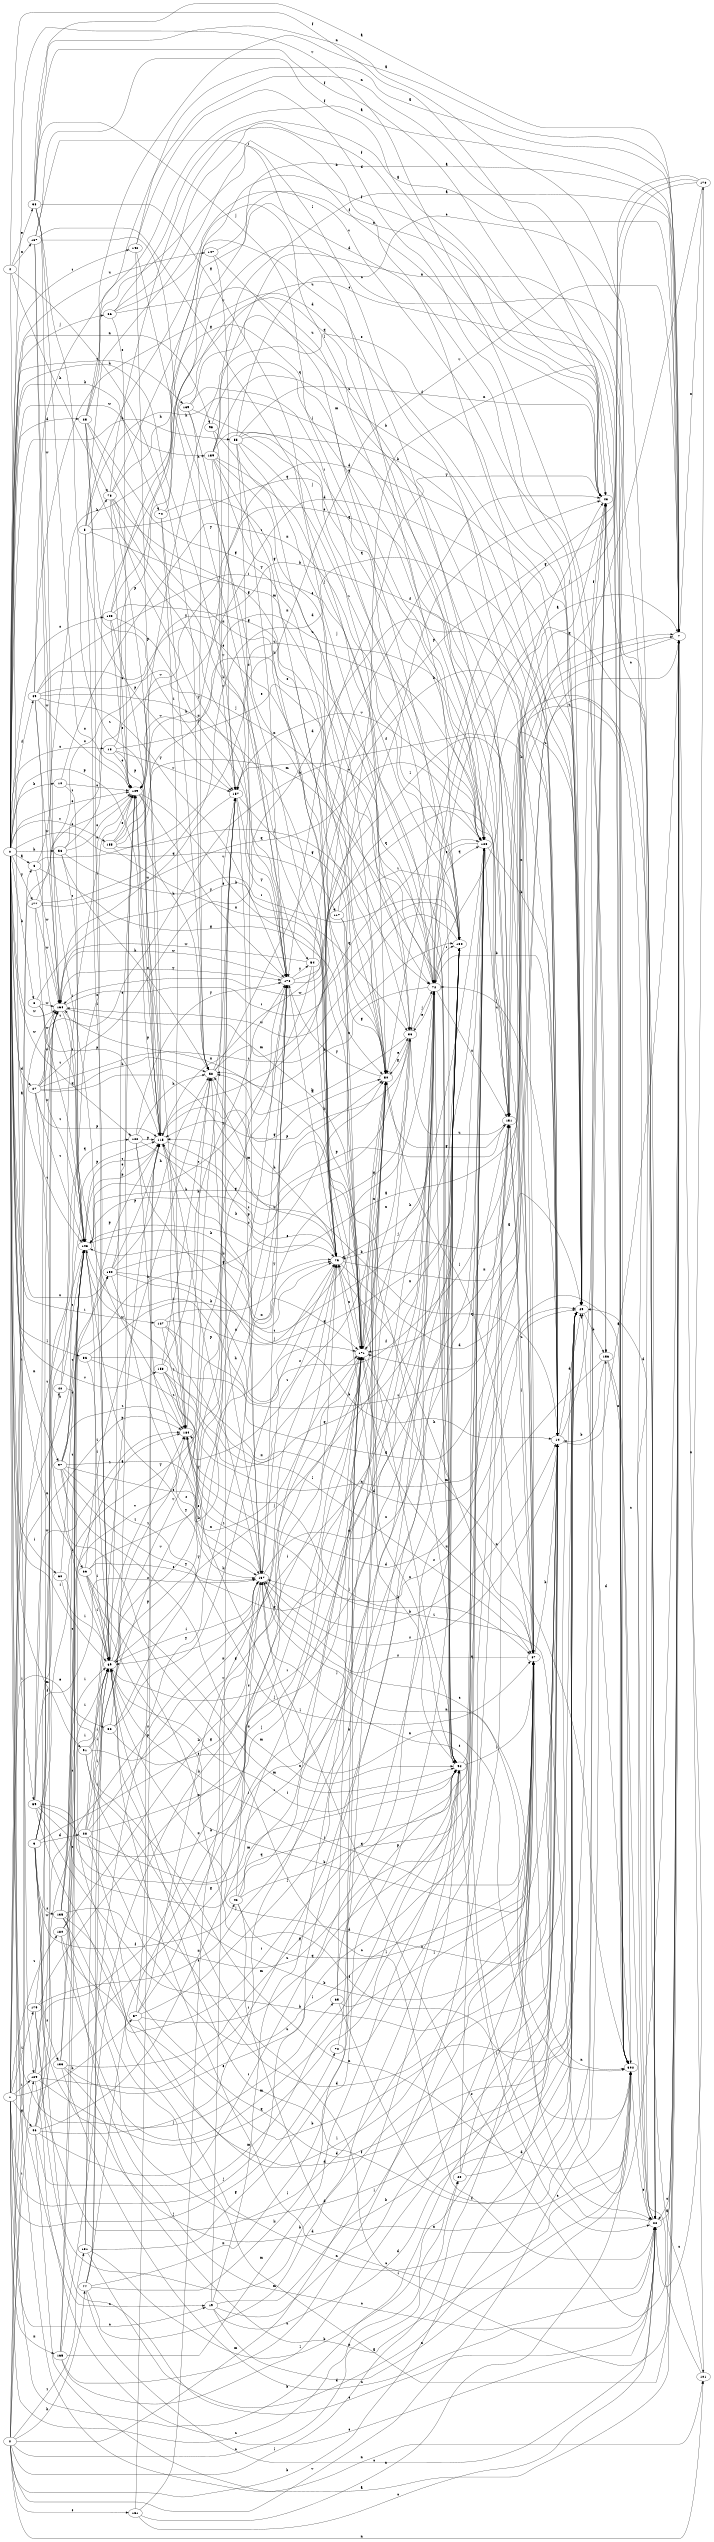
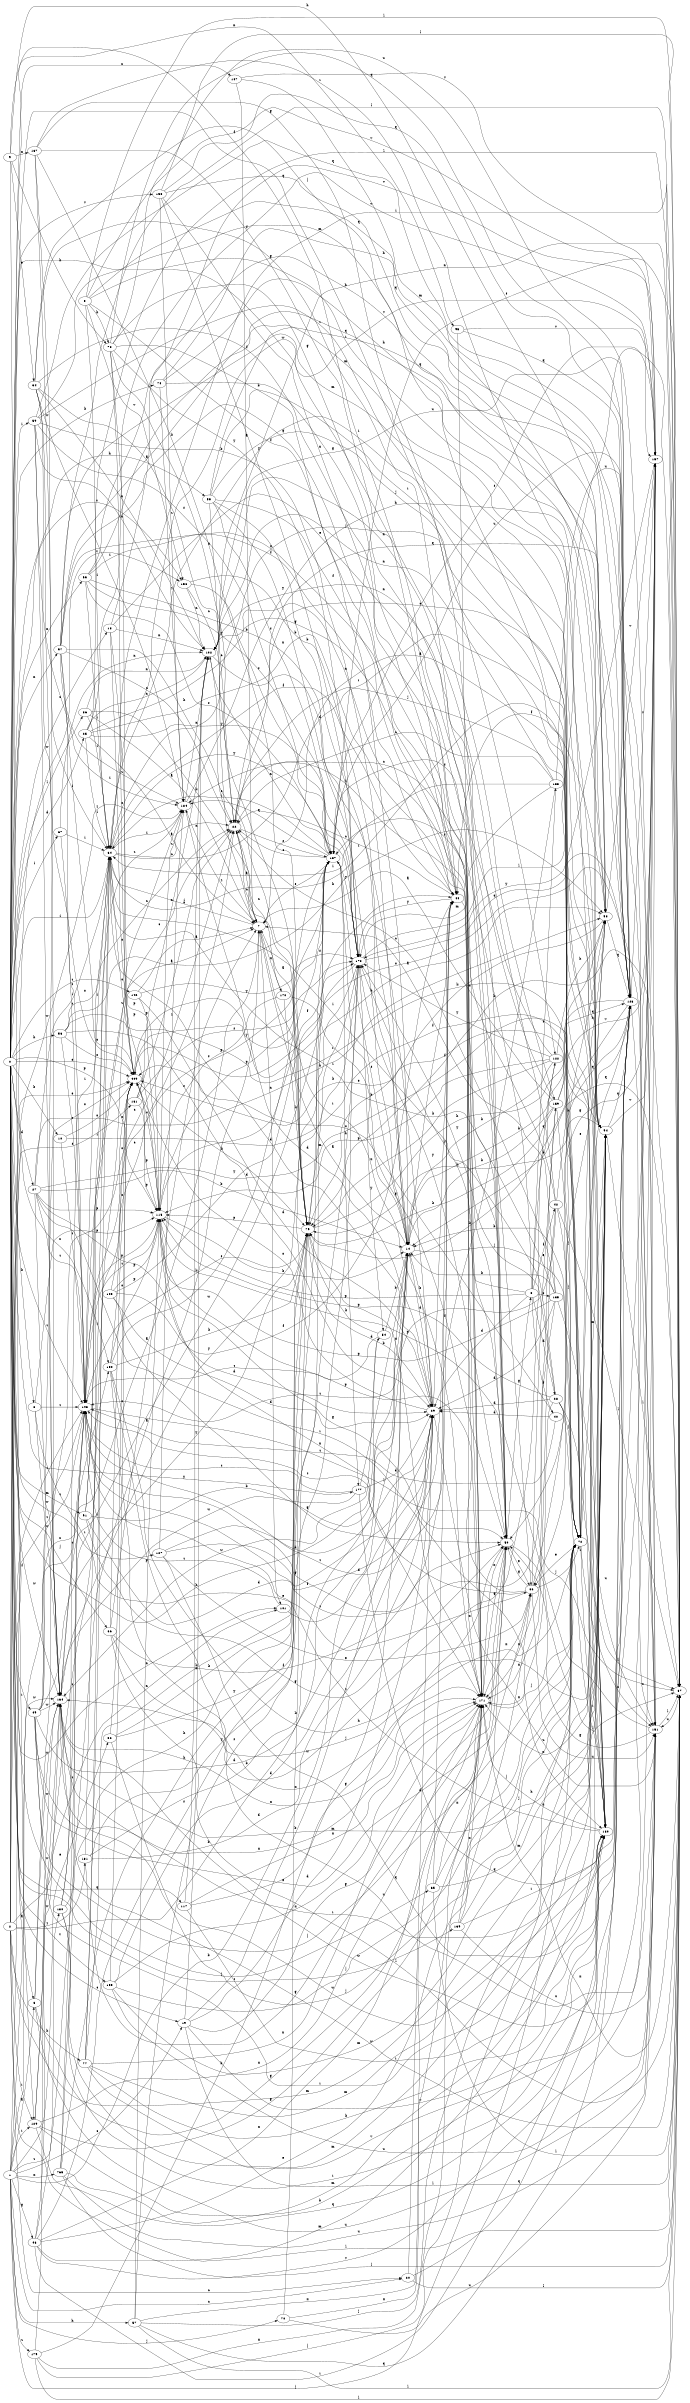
edge "66" -> "7": label "a" -> "s"
node "38": label "38" -> "34"
node "4": label "4" -> "9"
edge "7" -> "157": removed, label "v"
node "43": label "43" -> "44"
edge "170" -> "72": now "65" -> "72"
edge "5" -> "94": label "m" -> "r"
edge "78" -> "79": label "k" -> "x"
edge "0" -> "103": removed, label "o"
edge "159" -> "36": reversed
node "109": label "109" -> "409"
edge "184" -> "164": now "122" -> "164"
edge "29" -> "156": now "29" -> "14"
edge "137" -> "58": now "137" -> "177"
edge "42" -> "143": added, label "t"
edge "137" -> "184": label "z" -> "q"
edge "3" -> "50": reversed
node "60": label "60" -> "67"
node "69": label "69" -> "64"
edge "1" -> "143": added, label "t"
edge "70" -> "79": added, label "k"
edge "65" -> "94": label "p" -> "m"
edge "133" -> "94": now "133" -> "178"
edge "129" -> "130": label "r" -> "b"
node "302": label "302" -> "102"
node "165": label "165" -> "765"
